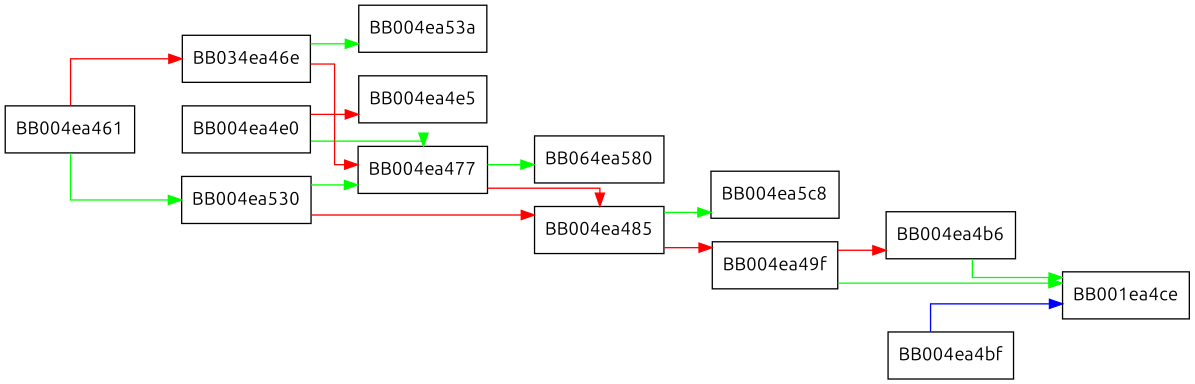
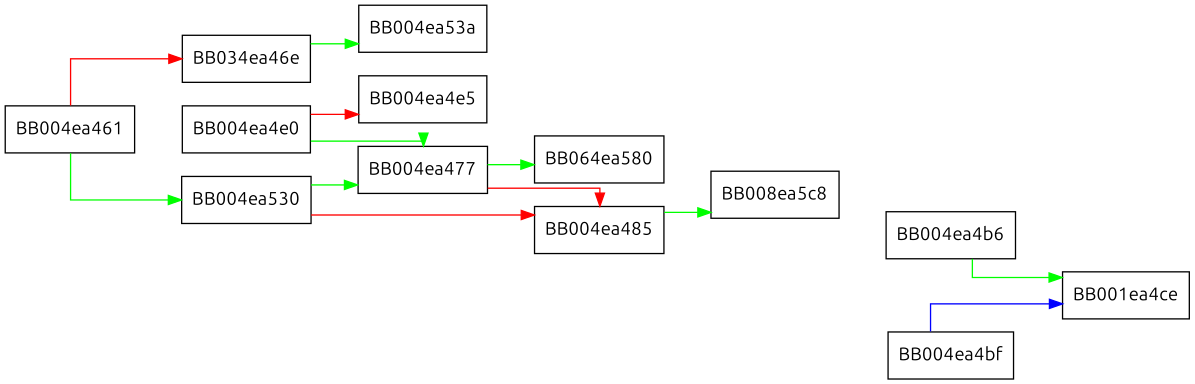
edge "BB034ea46e" -> "BB004ea477": removed
node "BB004ea5c8": label "BB004ea5c8" -> "BB008ea5c8"
node "BB004ea49f": removed
